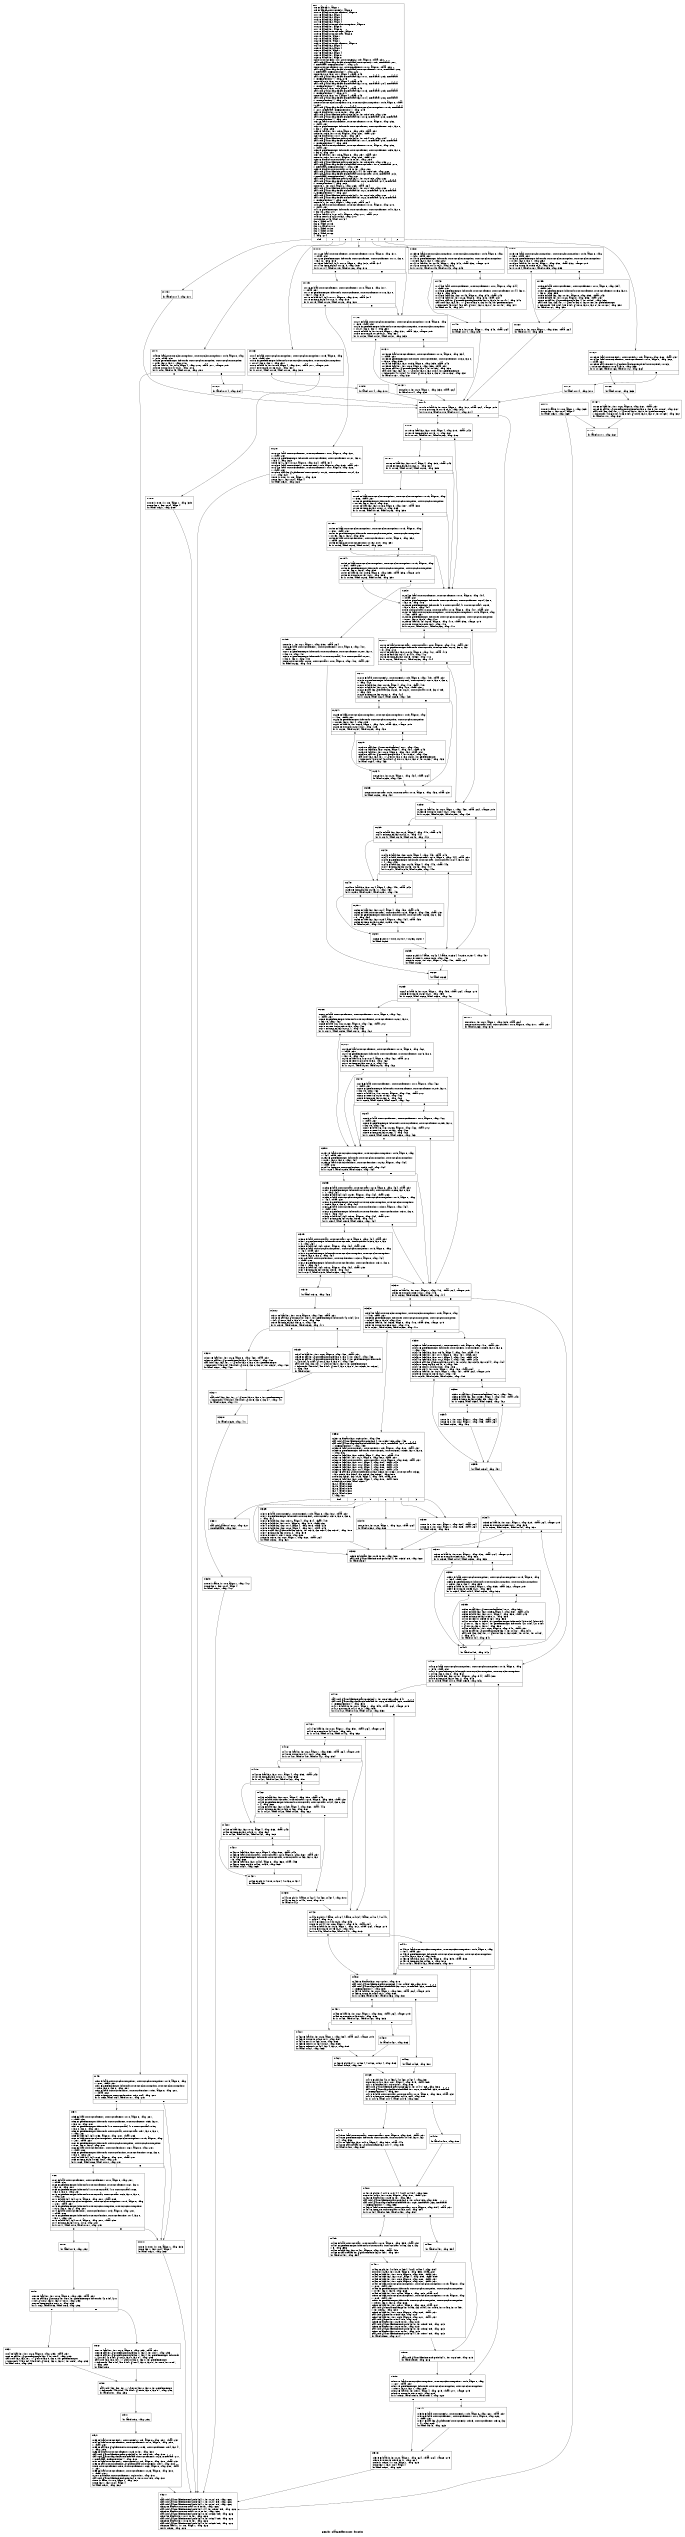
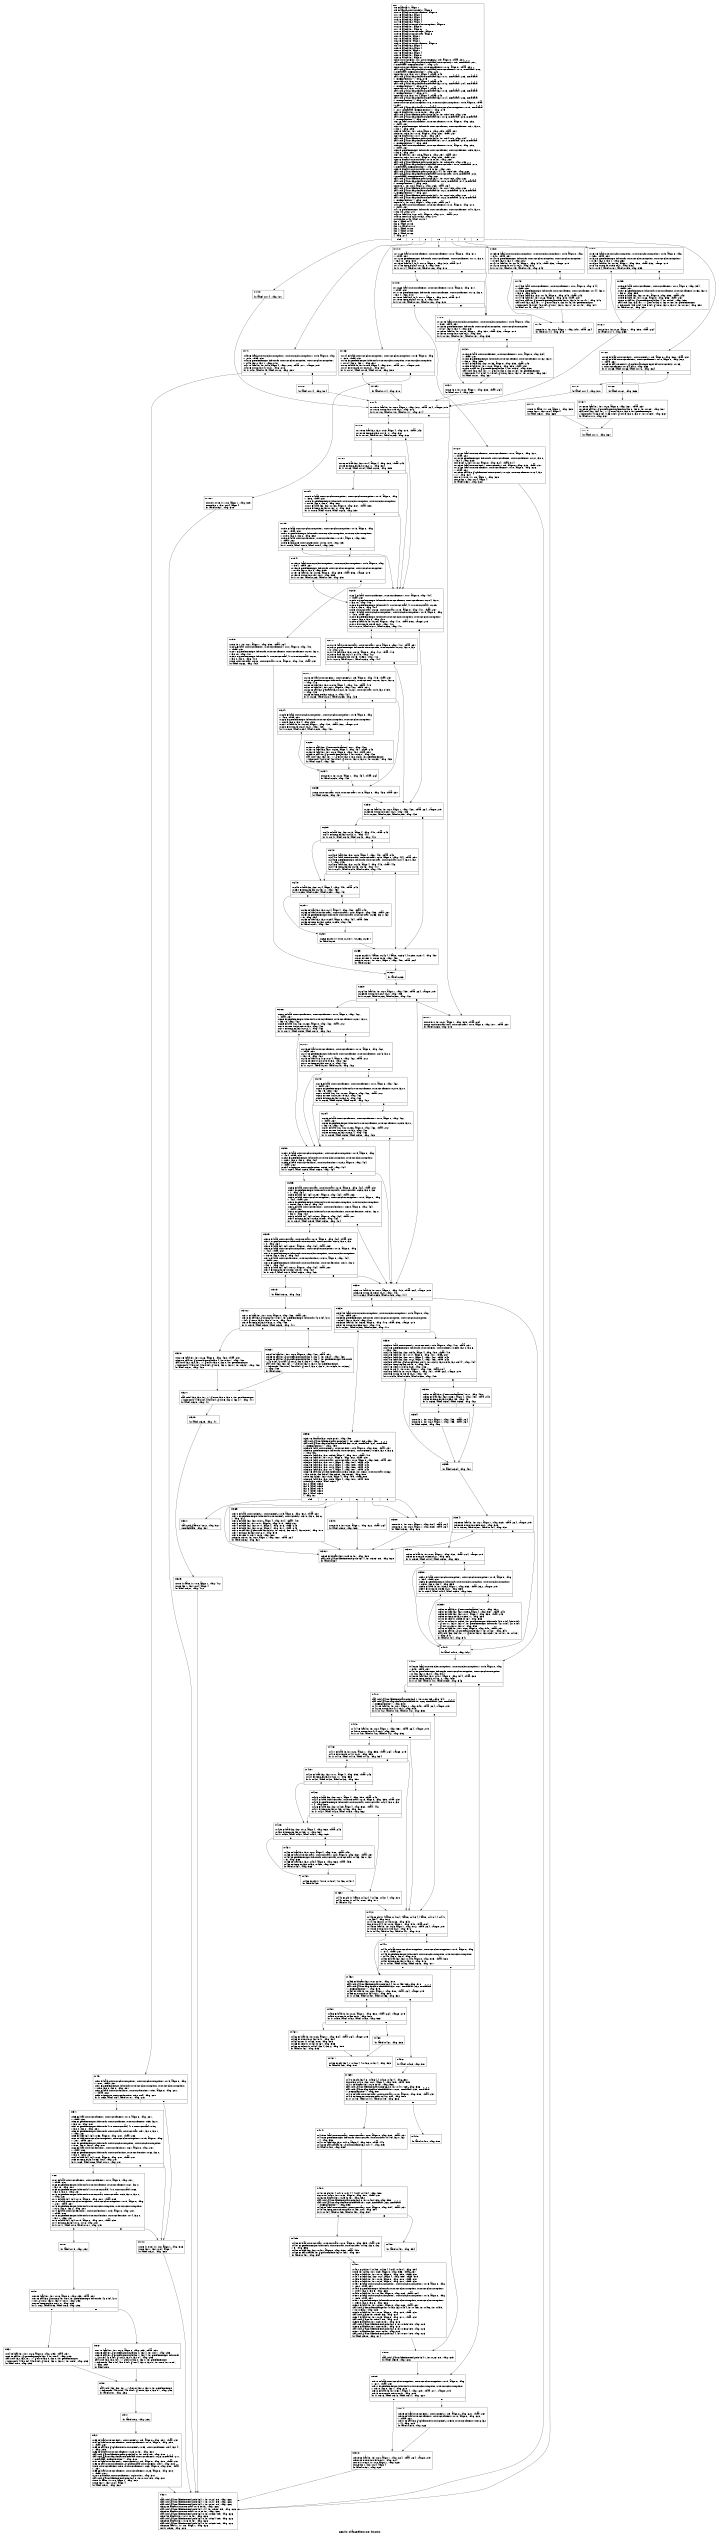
edge "%149:" -> "%174:": removed
edge "%410:" -> "%452:": now "%410:" -> "%442:"
edge "%479:" -> "%480:": removed
